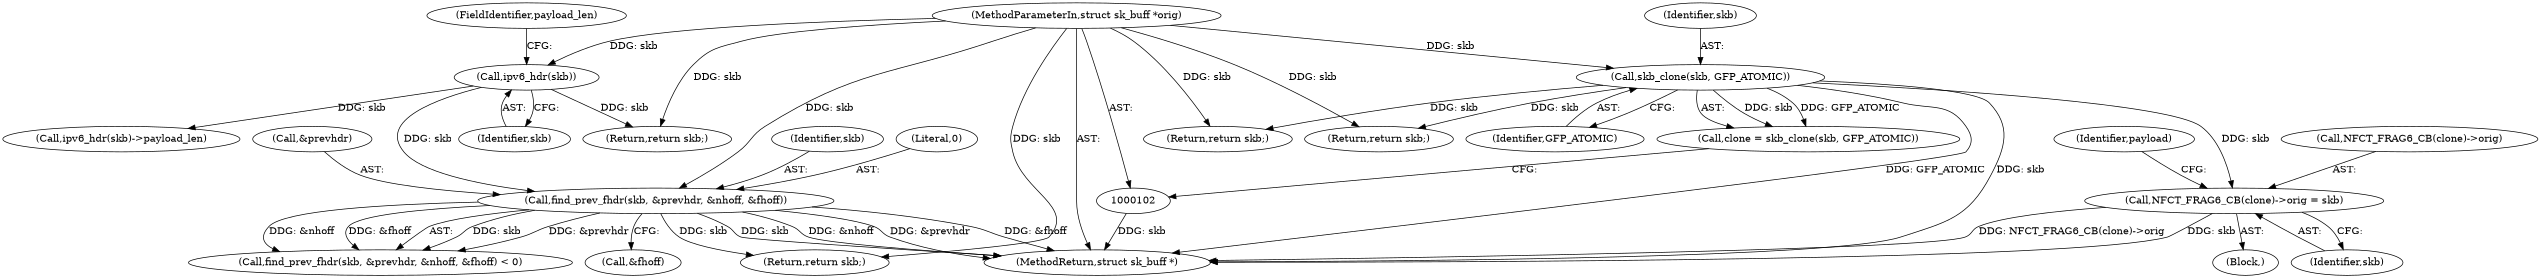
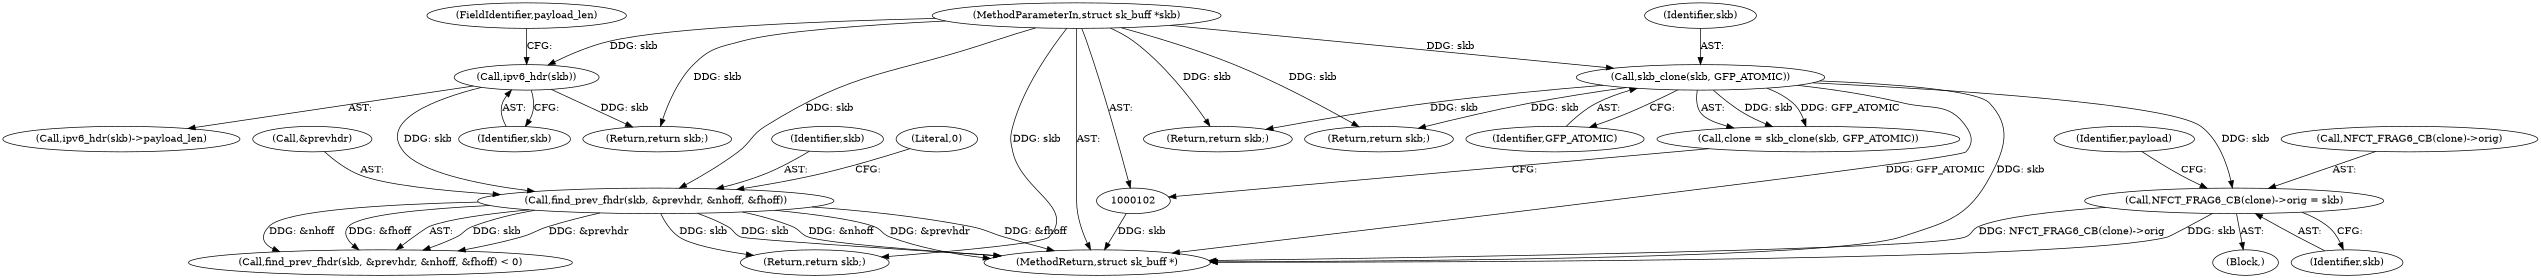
node "(MethodParameterIn,struct sk_buff *orig)": label "(MethodParameterIn,struct sk_buff *orig)" -> "(MethodParameterIn,struct sk_buff *skb)"
edge "(Call,ipv6_hdr(skb))" -> "(Call,ipv6_hdr(skb)->payload_len)": label "DDG: skb" -> "AST: "
edge "(Literal,0)" -> "(Call,find_prev_fhdr(skb, &prevhdr, &nhoff, &fhoff))": label "AST: " -> "CFG: "
node "(Call,&fhoff)": removed
